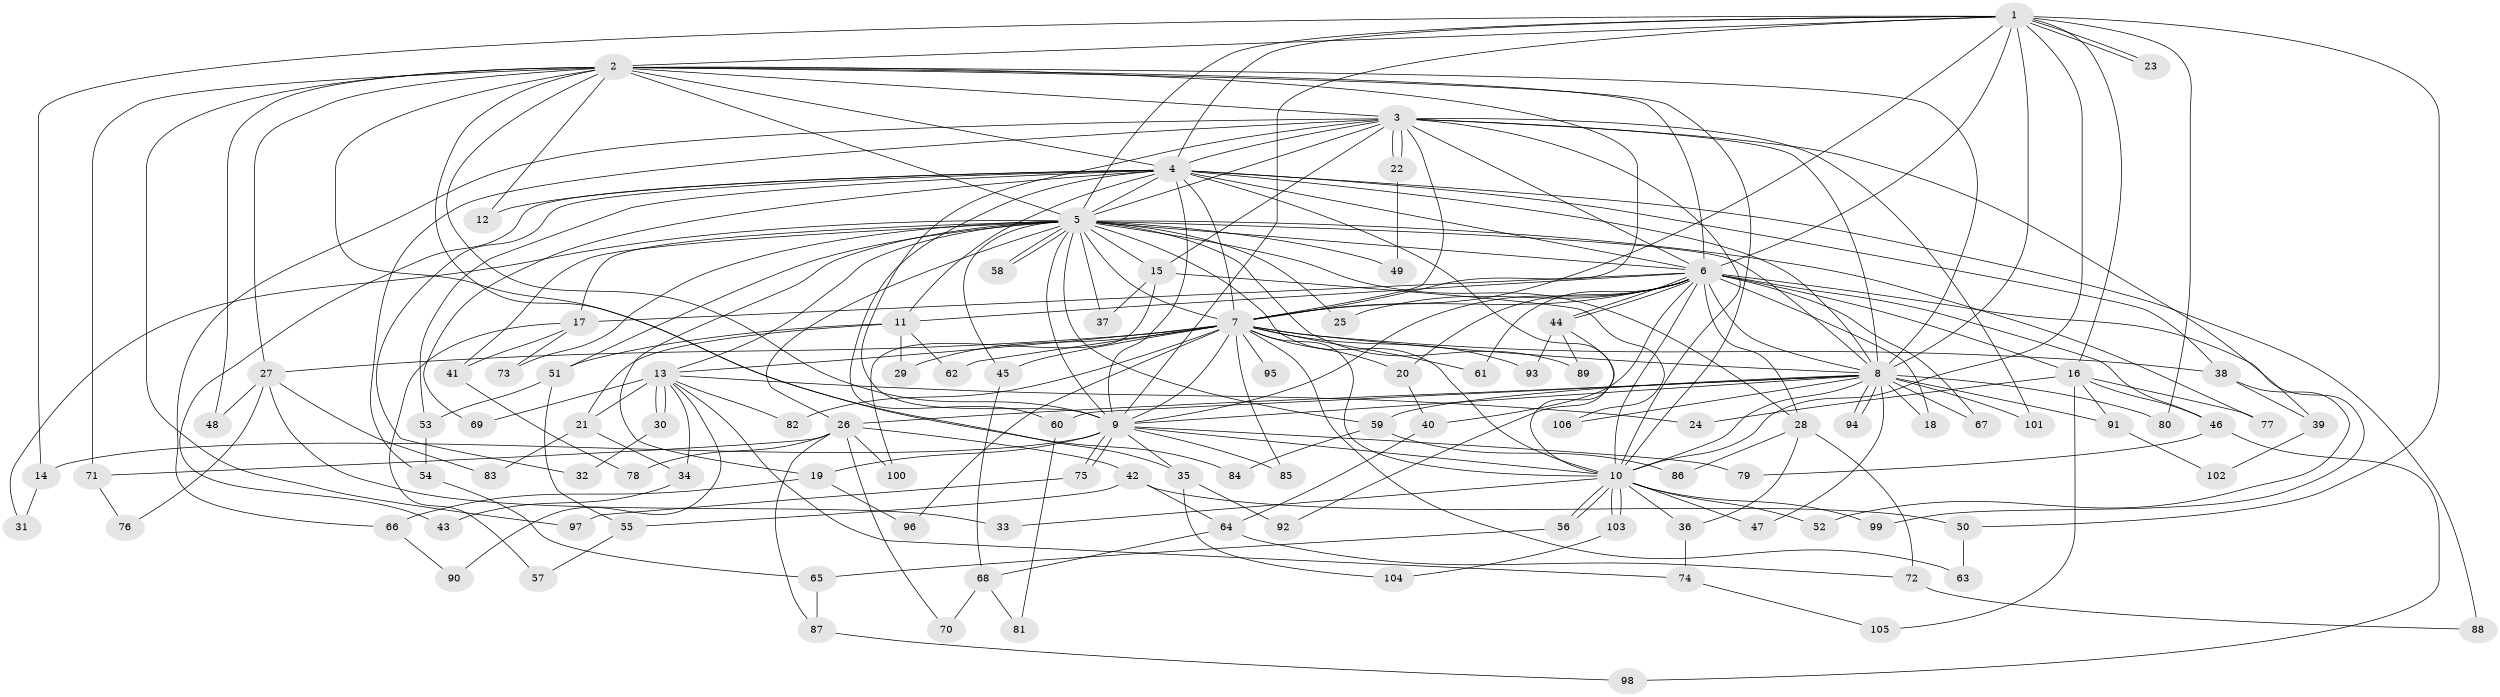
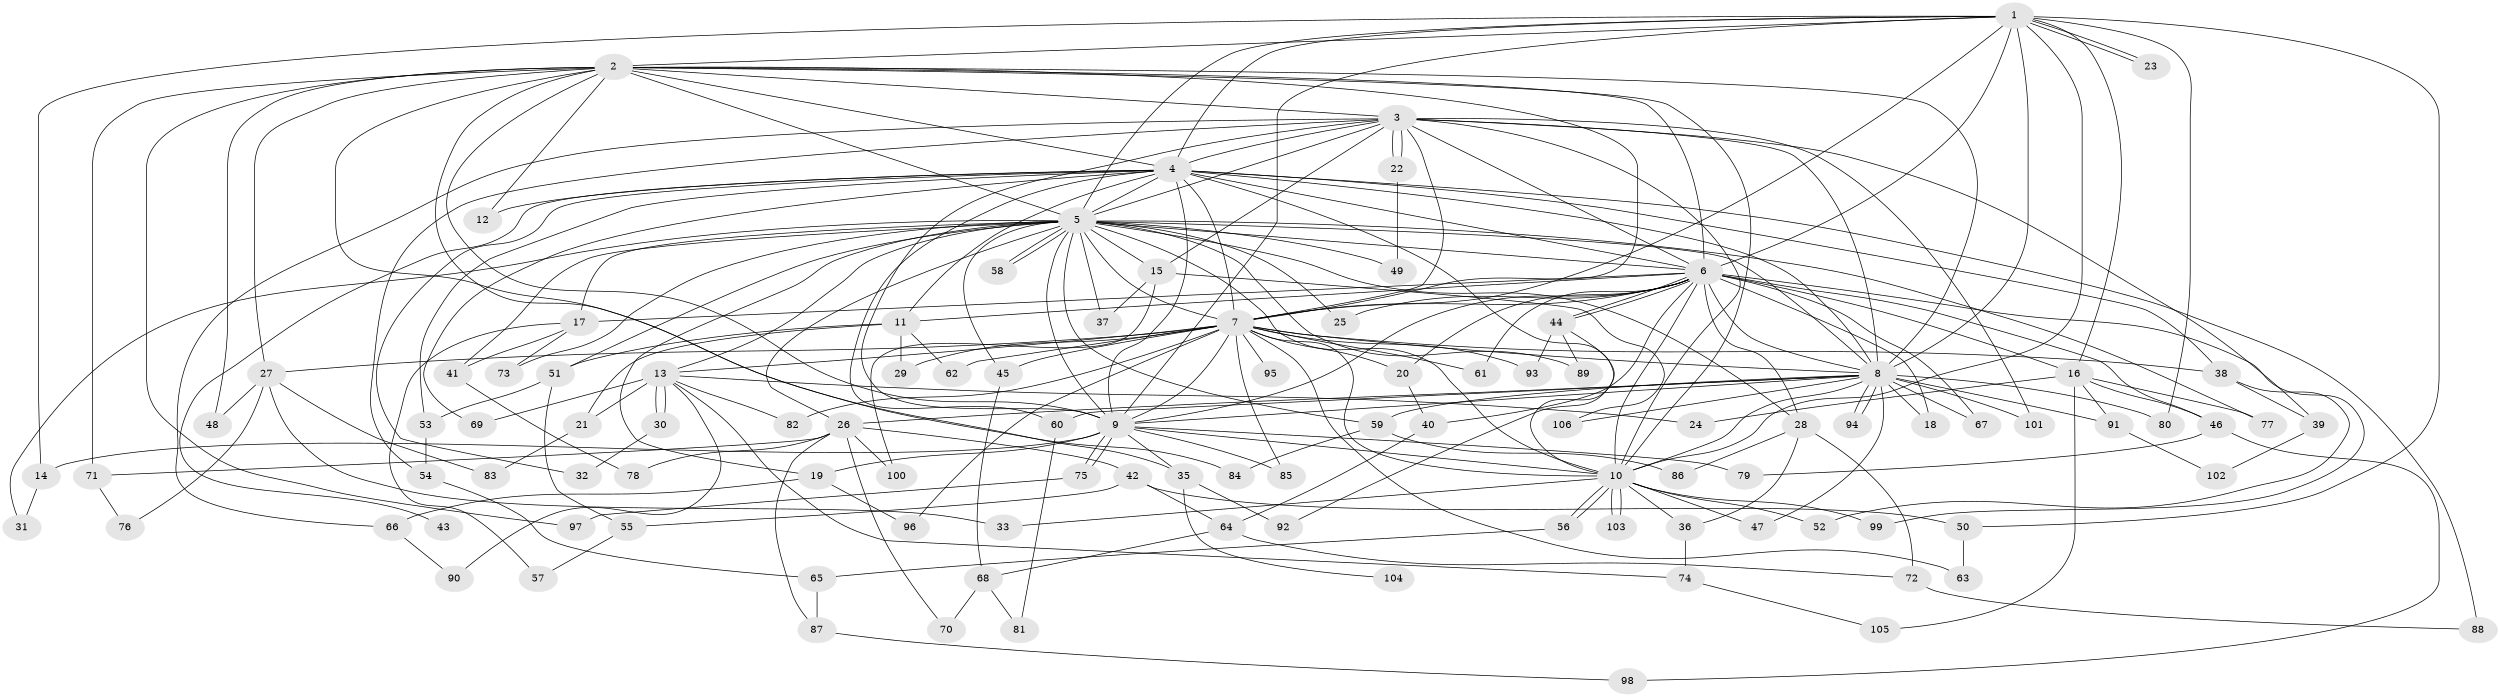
node "34": removed
edge "103" -- "104": removed
